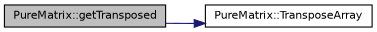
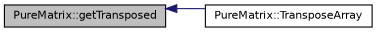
edge "PureMatrix::getTransposed" -> "PureMatrix::TransposeArray": reversed
